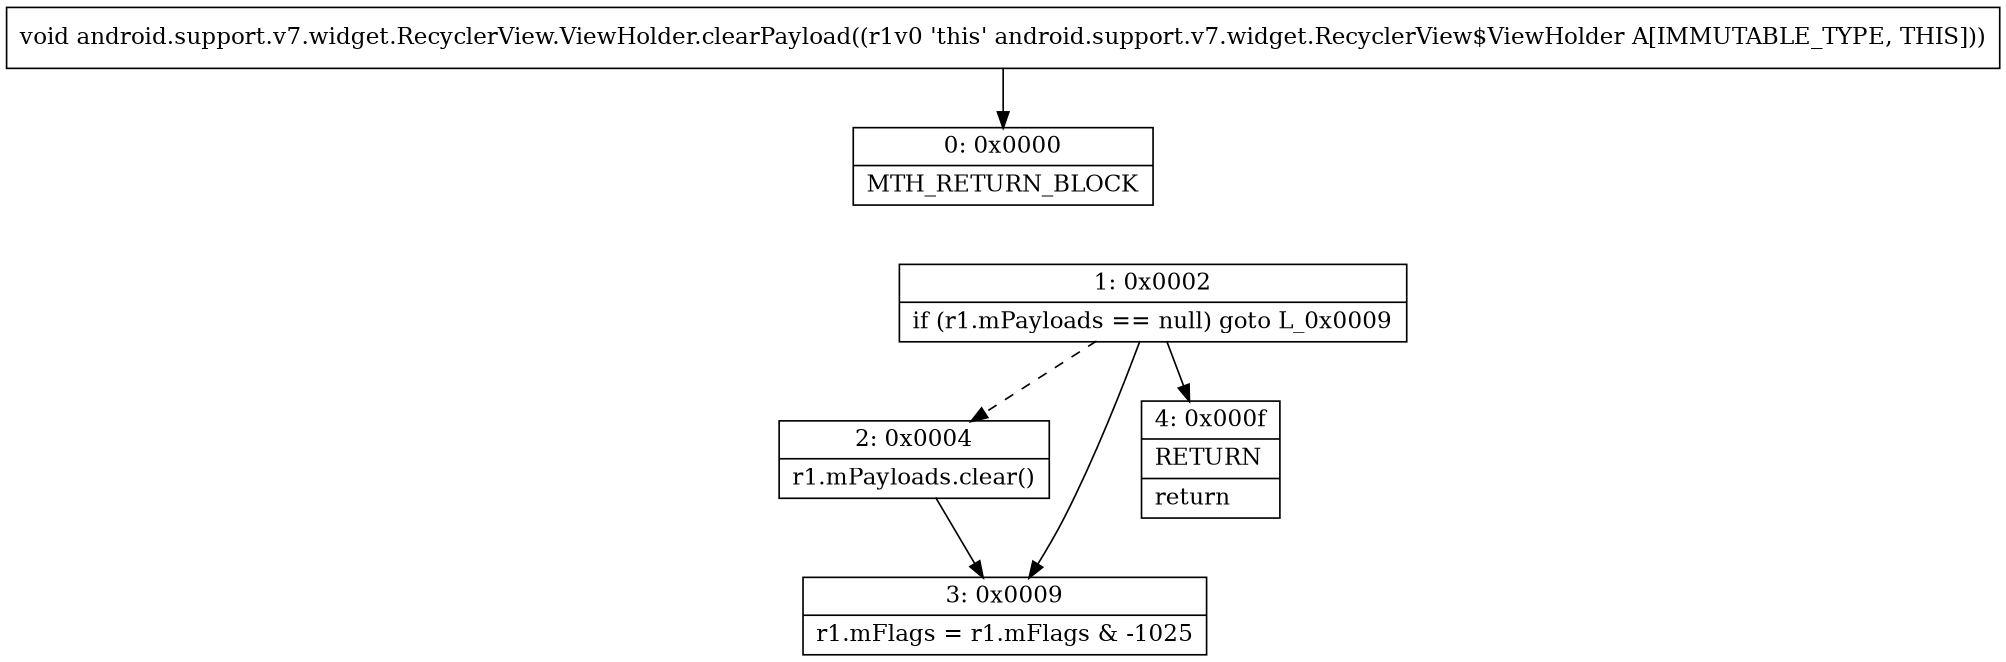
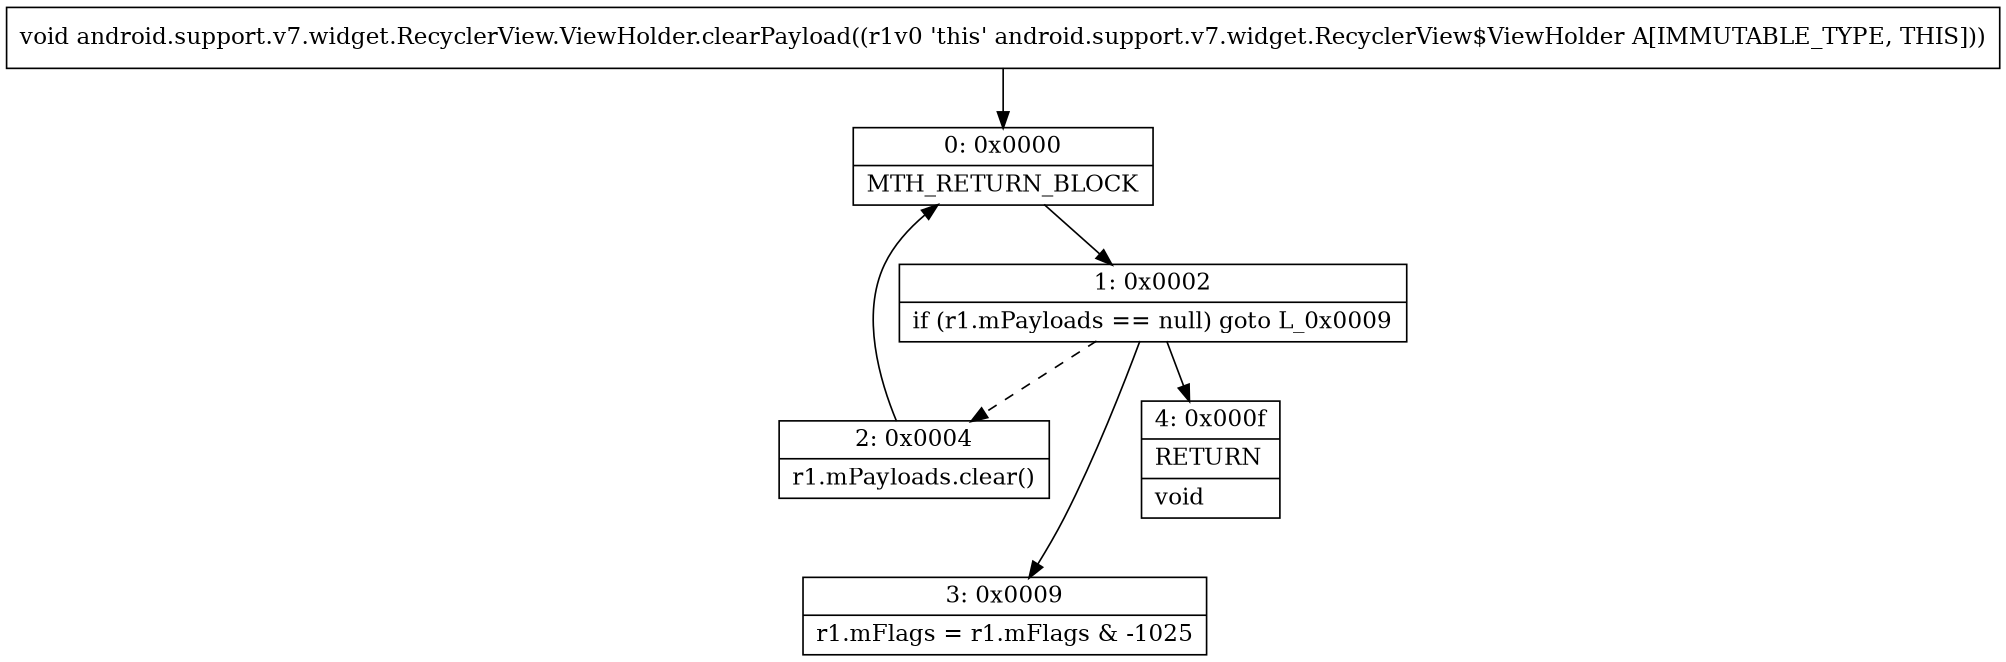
edge "0: 0x0000" -> "1: 0x0002": added
node "4: 0x000f": text "return" -> "void"
edge "2: 0x0004" -> "3: 0x0009": now "2: 0x0004" -> "0: 0x0000"
